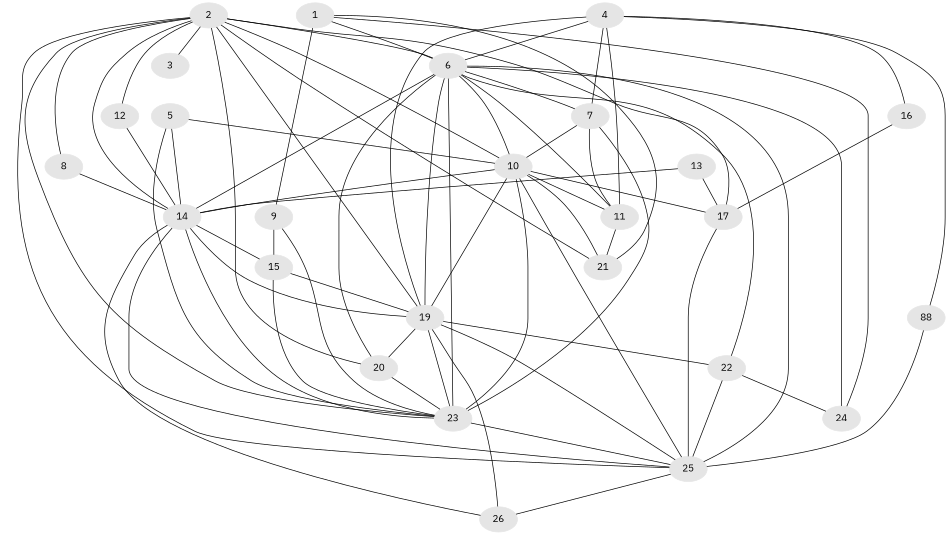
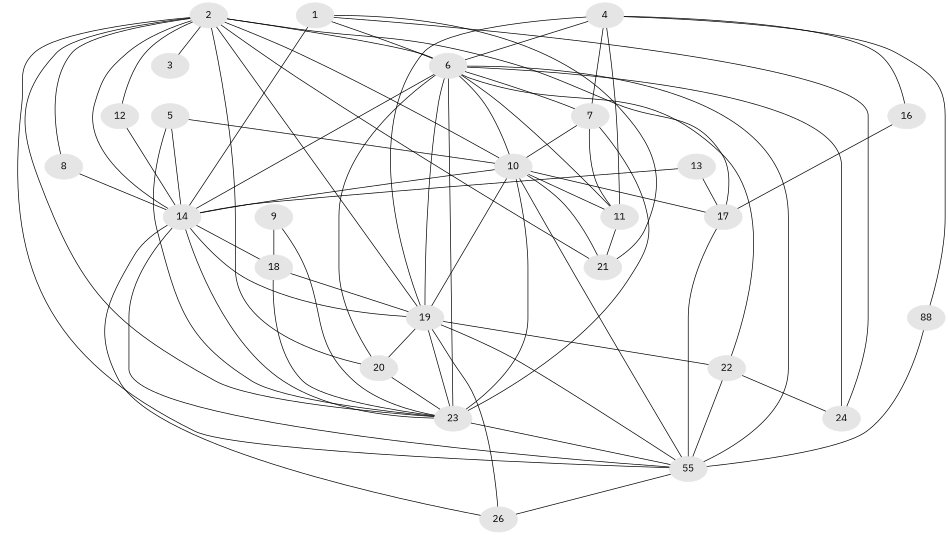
edge "1" -- "9": now "1" -- "14"
node "15": label "15" -> "18"
node "25": label "25" -> "55"
